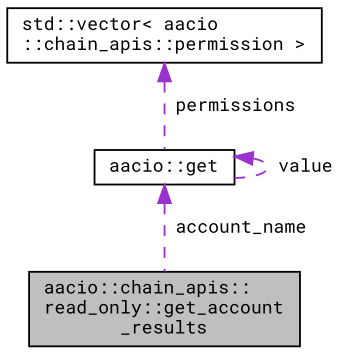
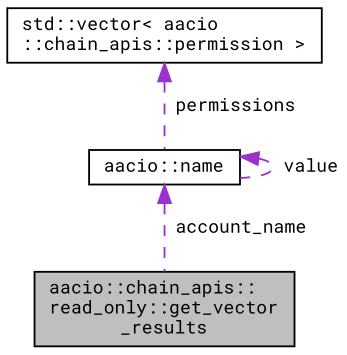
node "aacio::get": label "aacio::get" -> "aacio::name"
node "aacio::chain_apis:: read_only::get_account _results": label "aacio::chain_apis:: read_only::get_account _results" -> "aacio::chain_apis:: read_only::get_vector _results"
